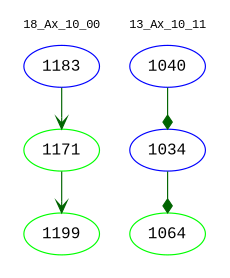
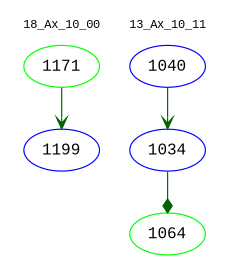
node "1183": removed
edge "1040" -> "1034": arrowhead diamond -> vee
node "1199": color green -> blue
